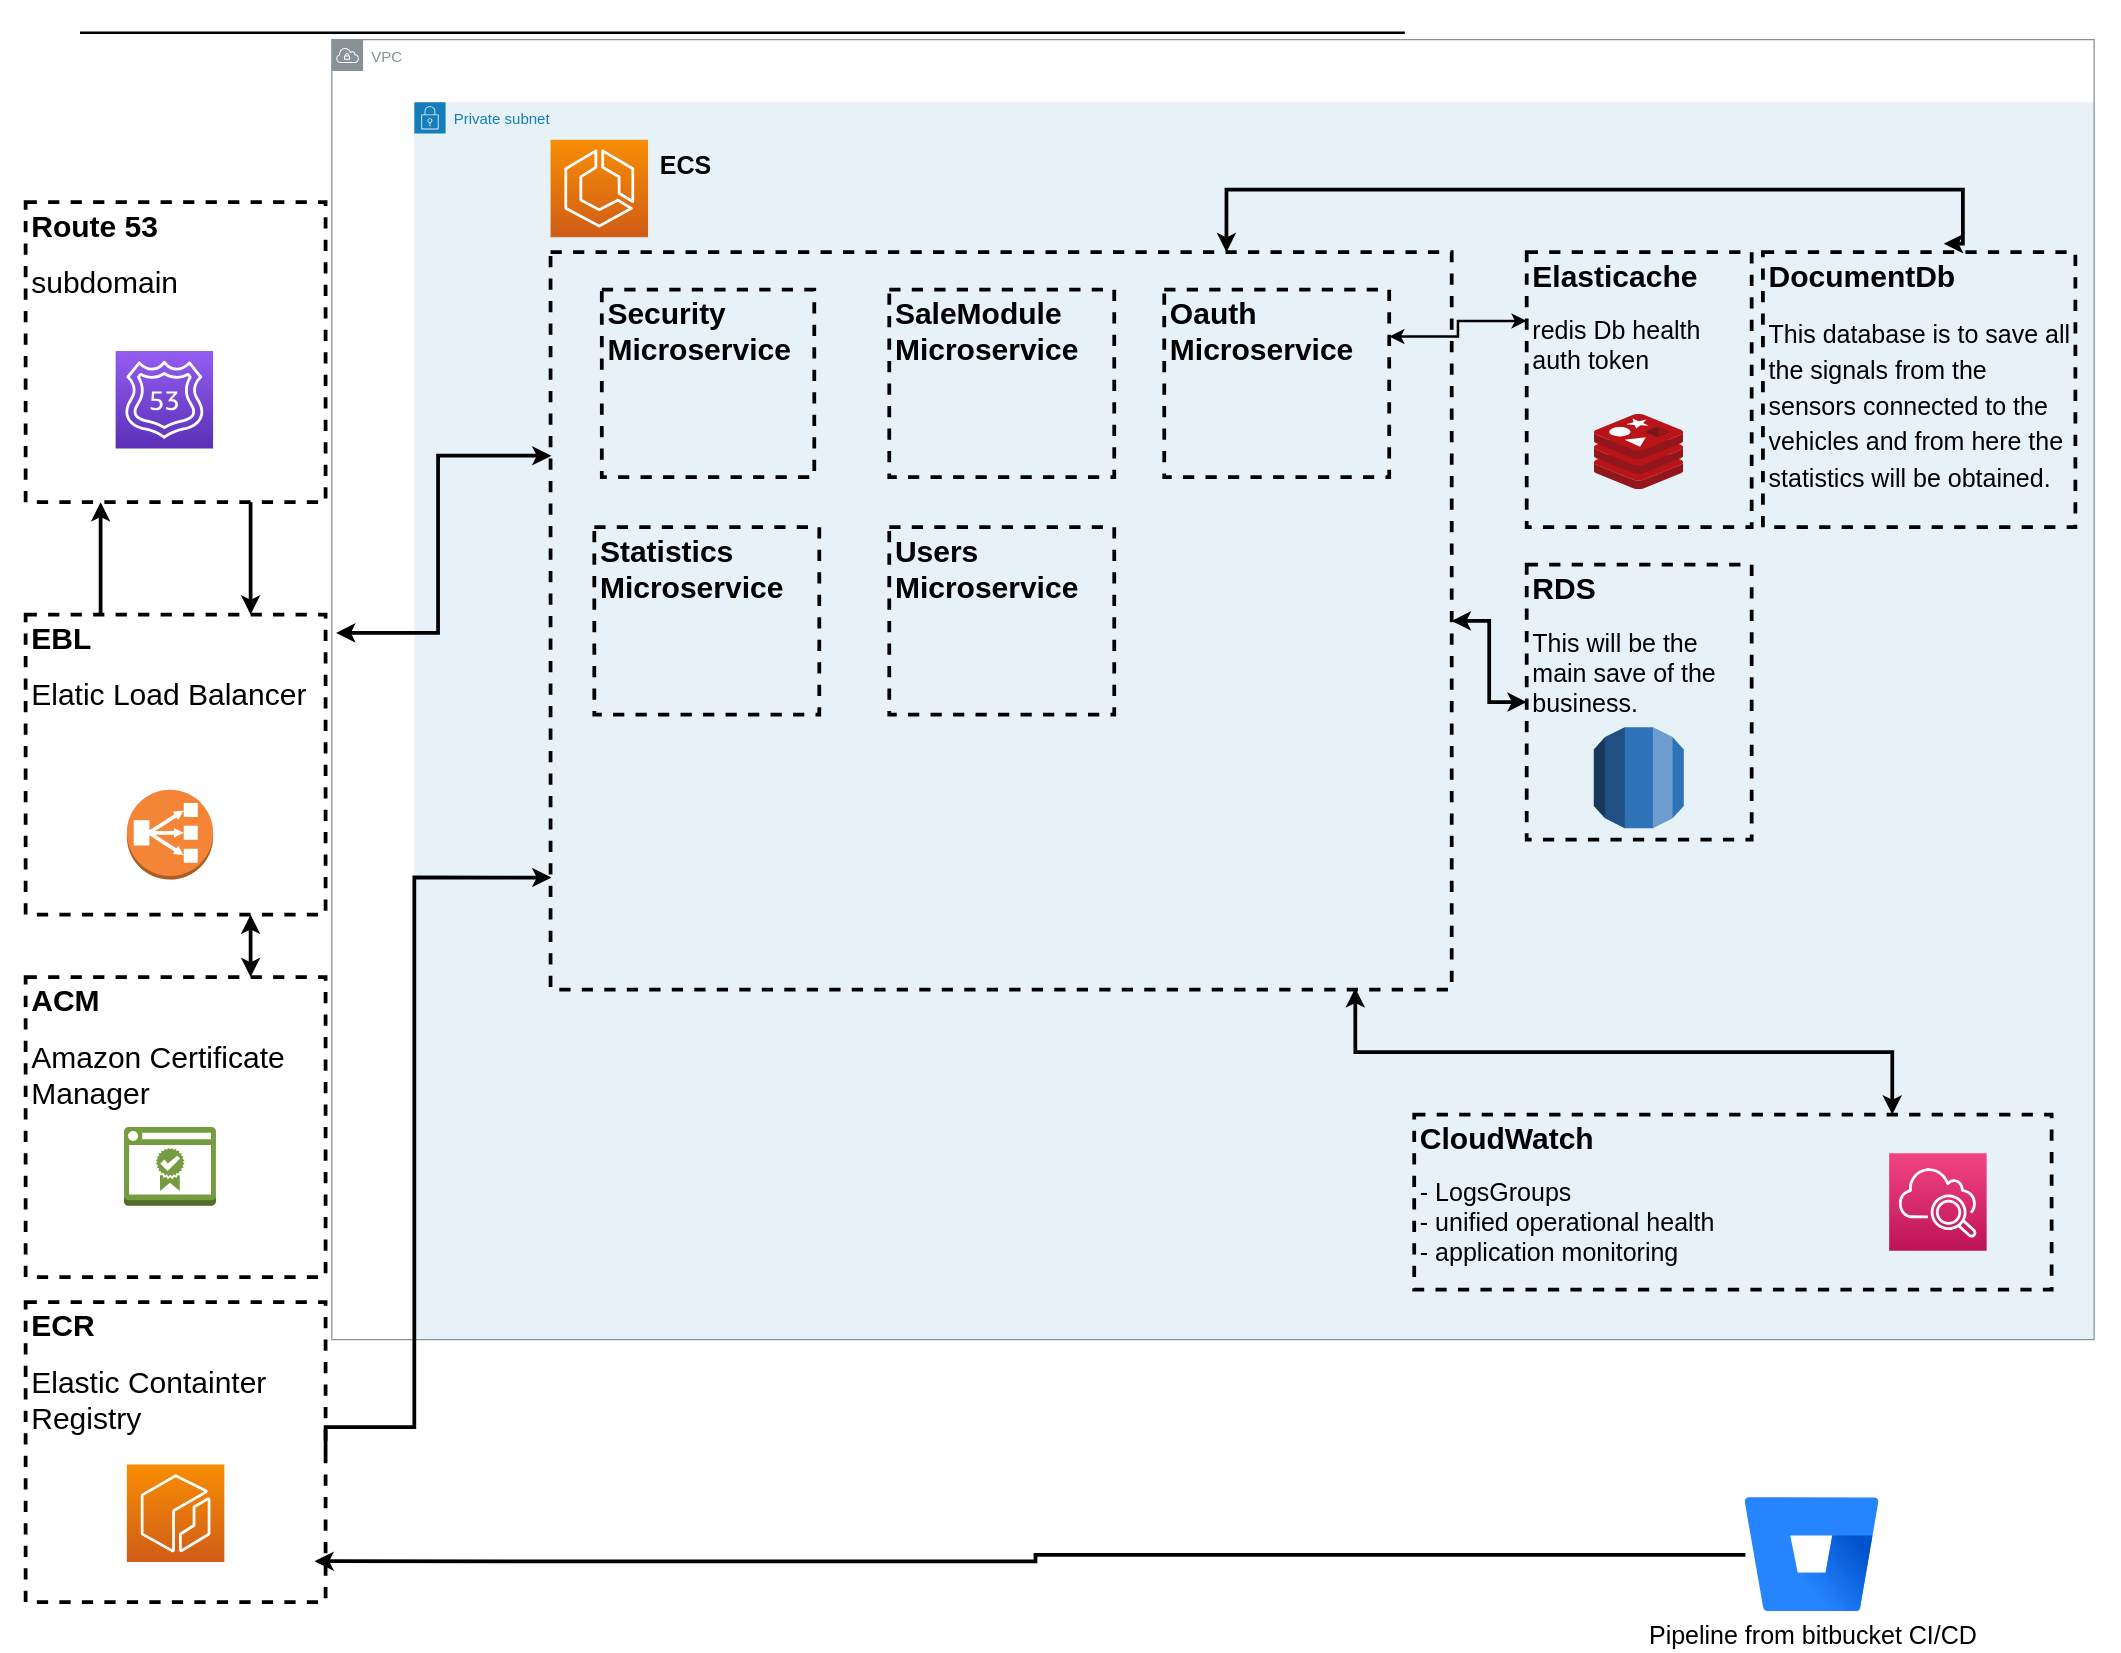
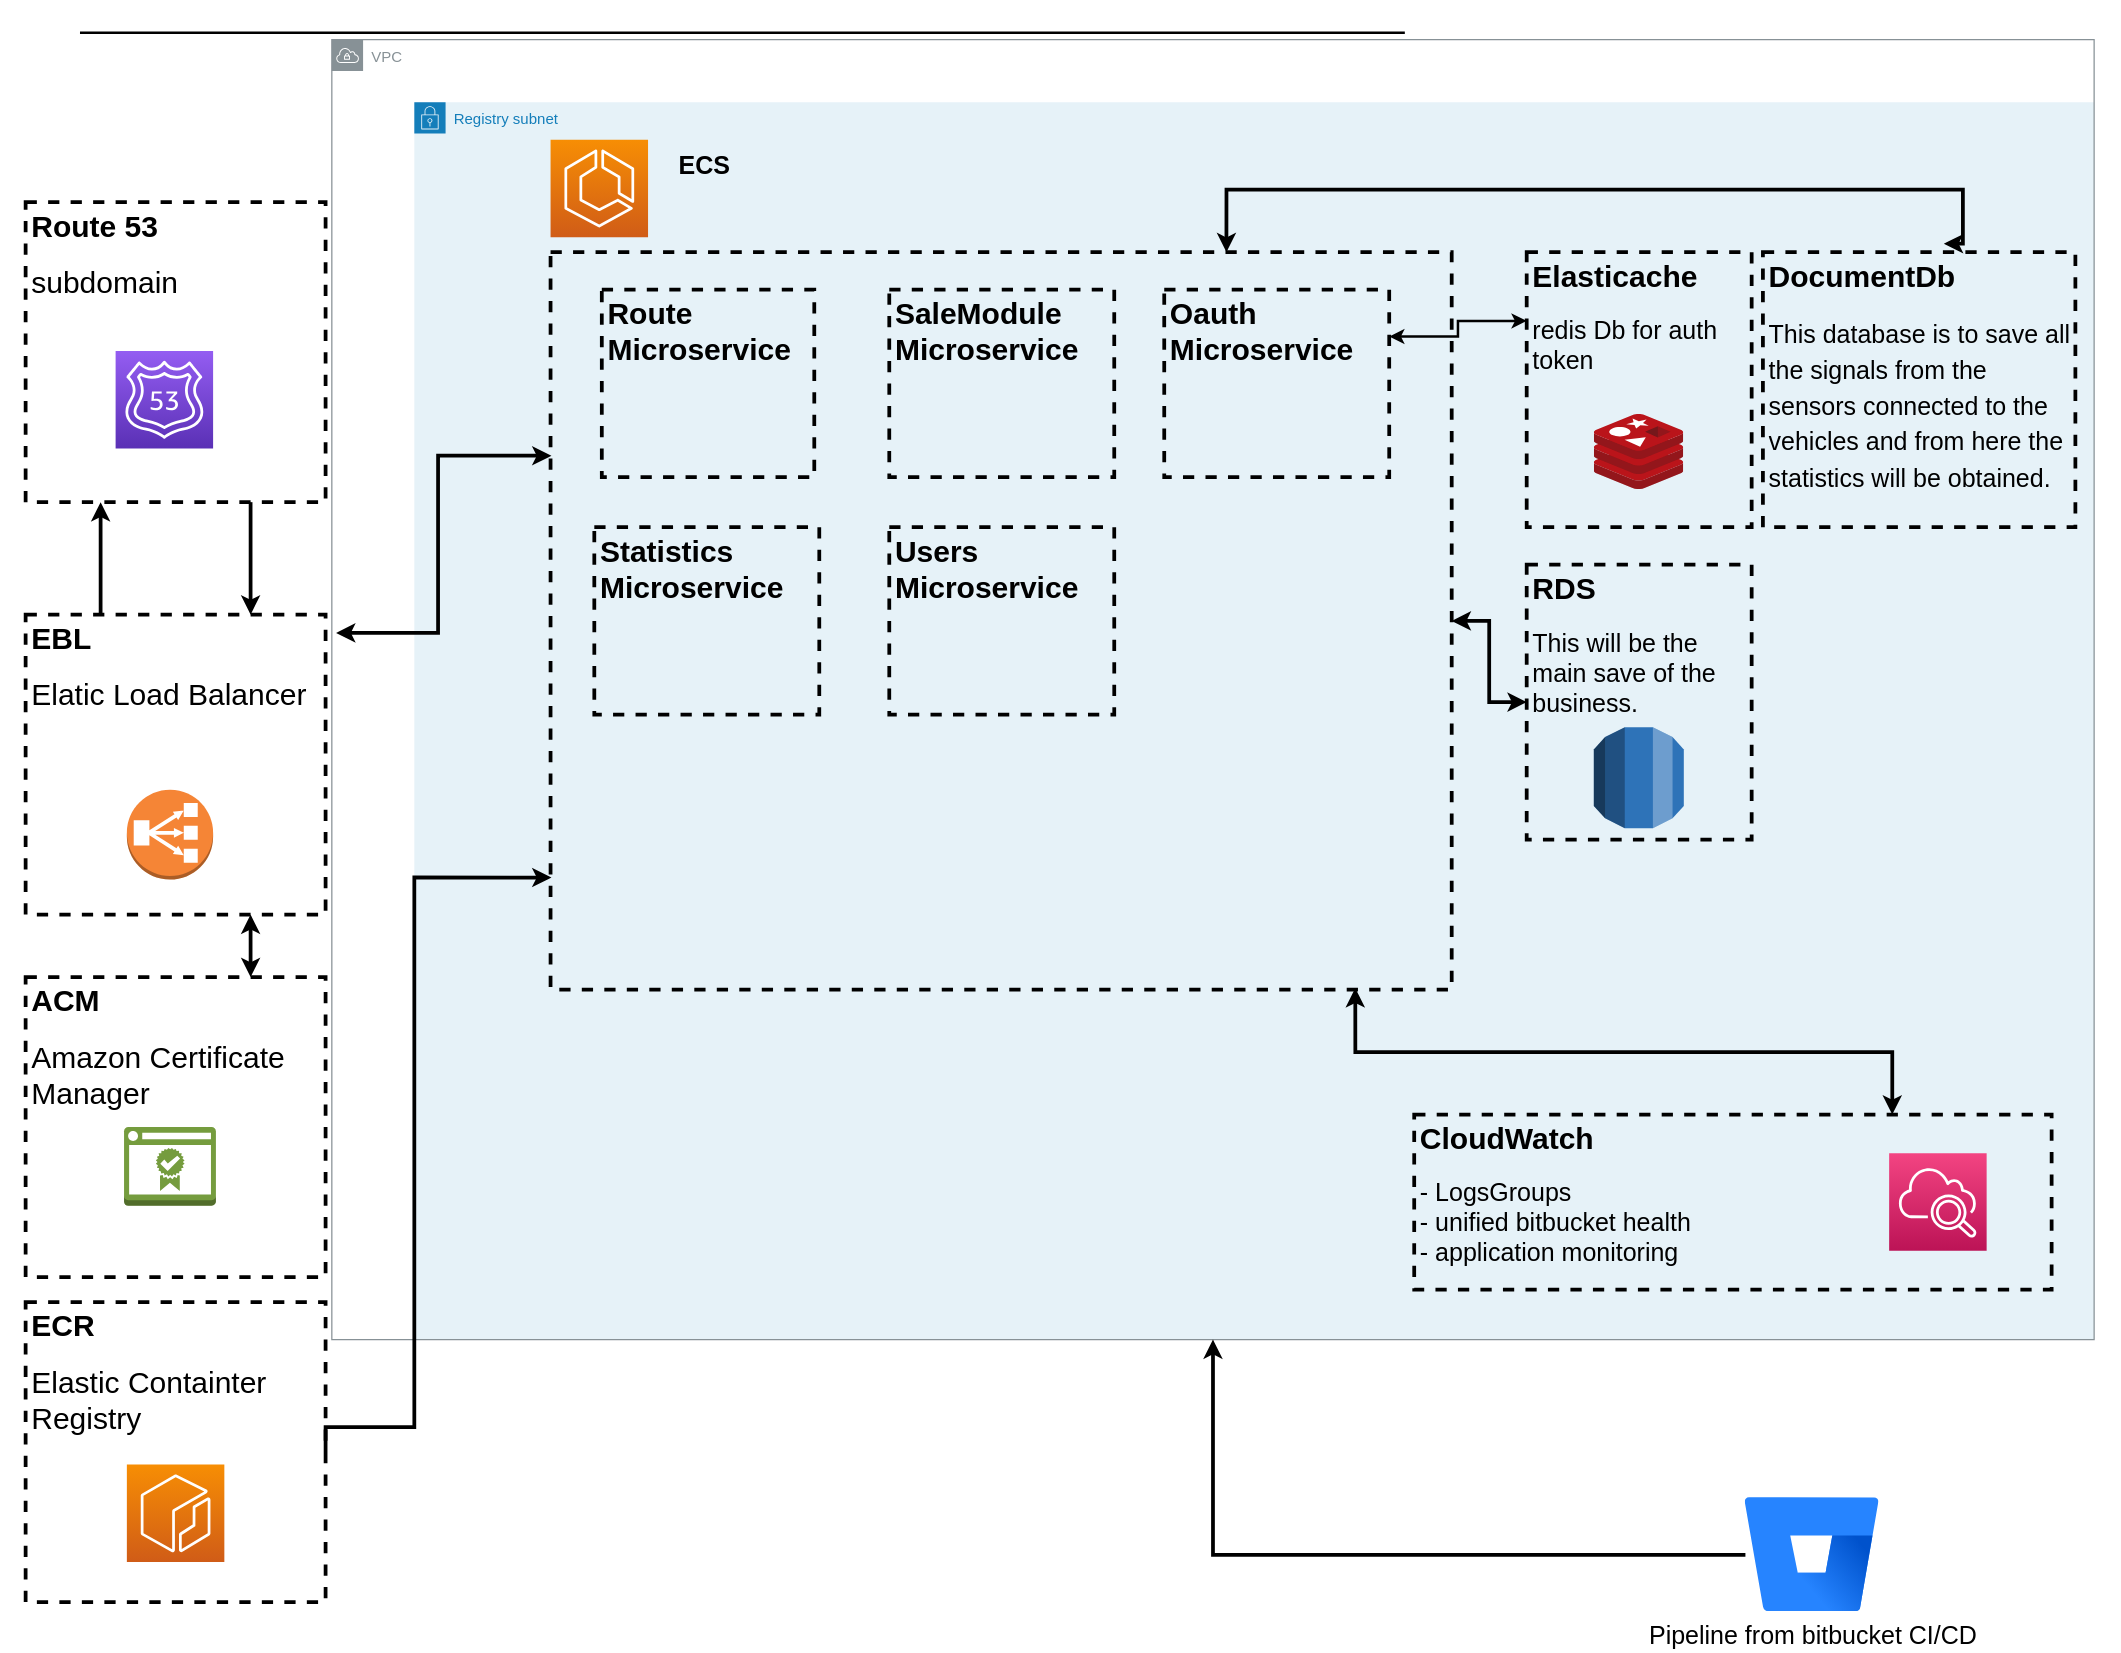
node "Private subnet": label "Private subnet" -> "Registry subnet"
node "ECS": moved (686, 164) -> (704, 164)
node "Elasticache redis Db health auth token": label "Elasticache redis Db health auth token" -> "Elasticache redis Db for auth token"
node "Security Microservice": label "Security Microservice" -> "Route Microservice"
node "CloudWatch - LogsGroups - unified operational health - application monitoring": label "CloudWatch - LogsGroups - unified operational health - application monitoring" -> "CloudWatch - LogsGroups - unified bitbucket health - application monitoring"
edge "Pipeline from bitbucket CI/CD" -> "ECR Elastic Containter Registry": now "Pipeline from bitbucket CI/CD" -> "VPC"
